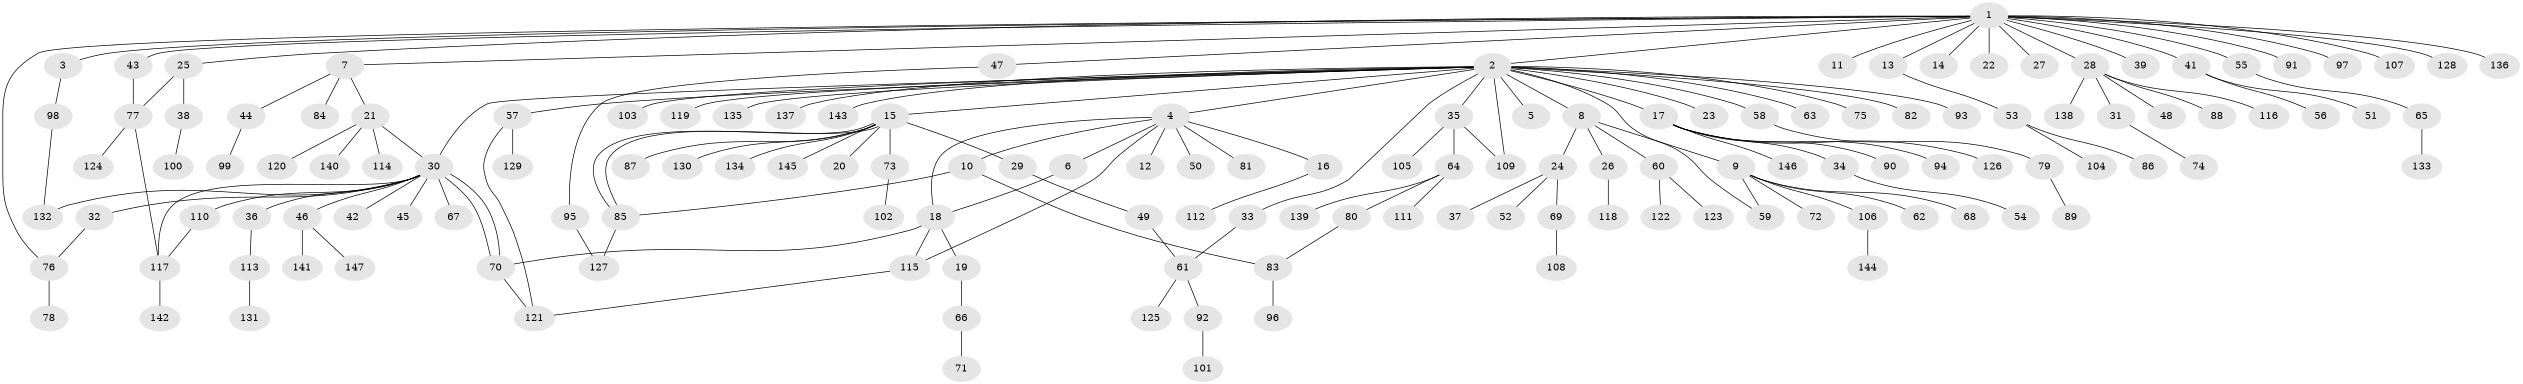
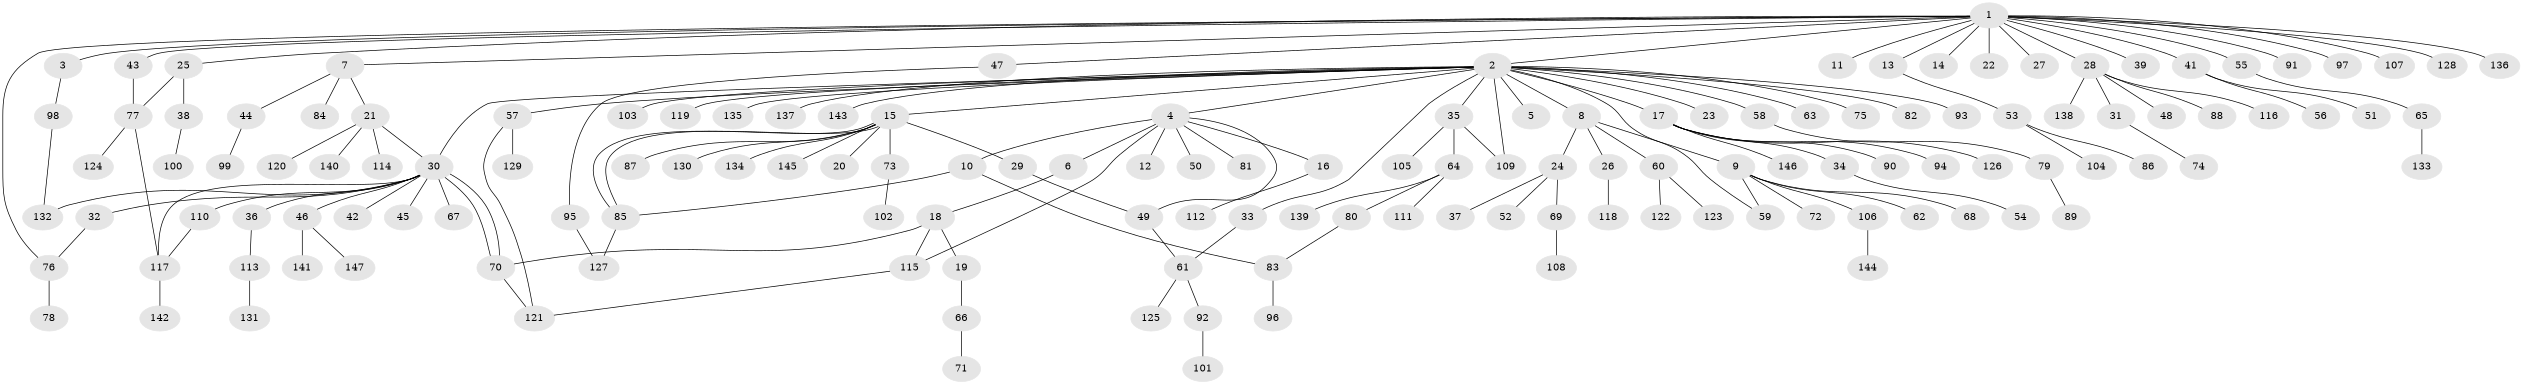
edge "4" -- "18": now "4" -- "49"
